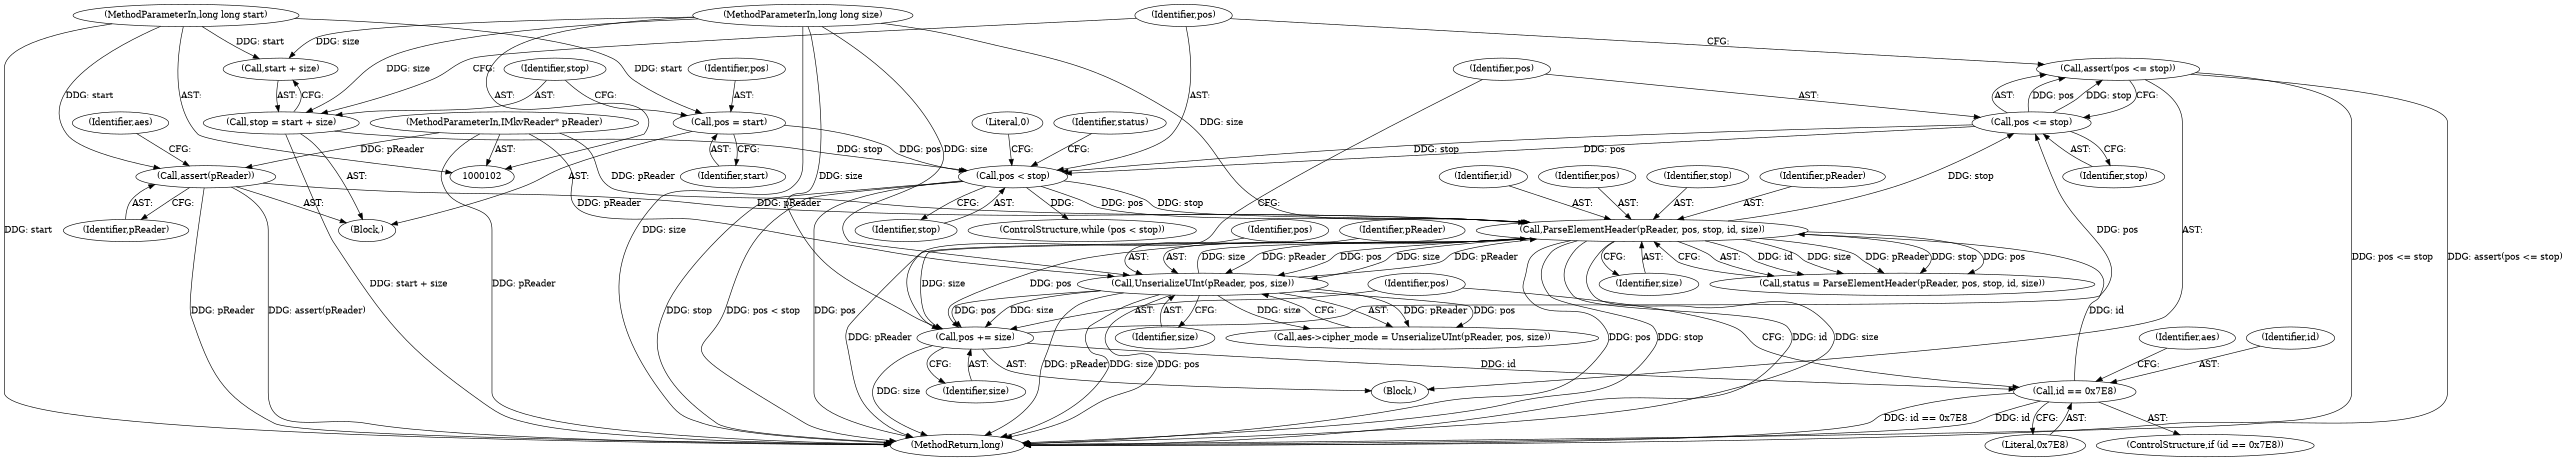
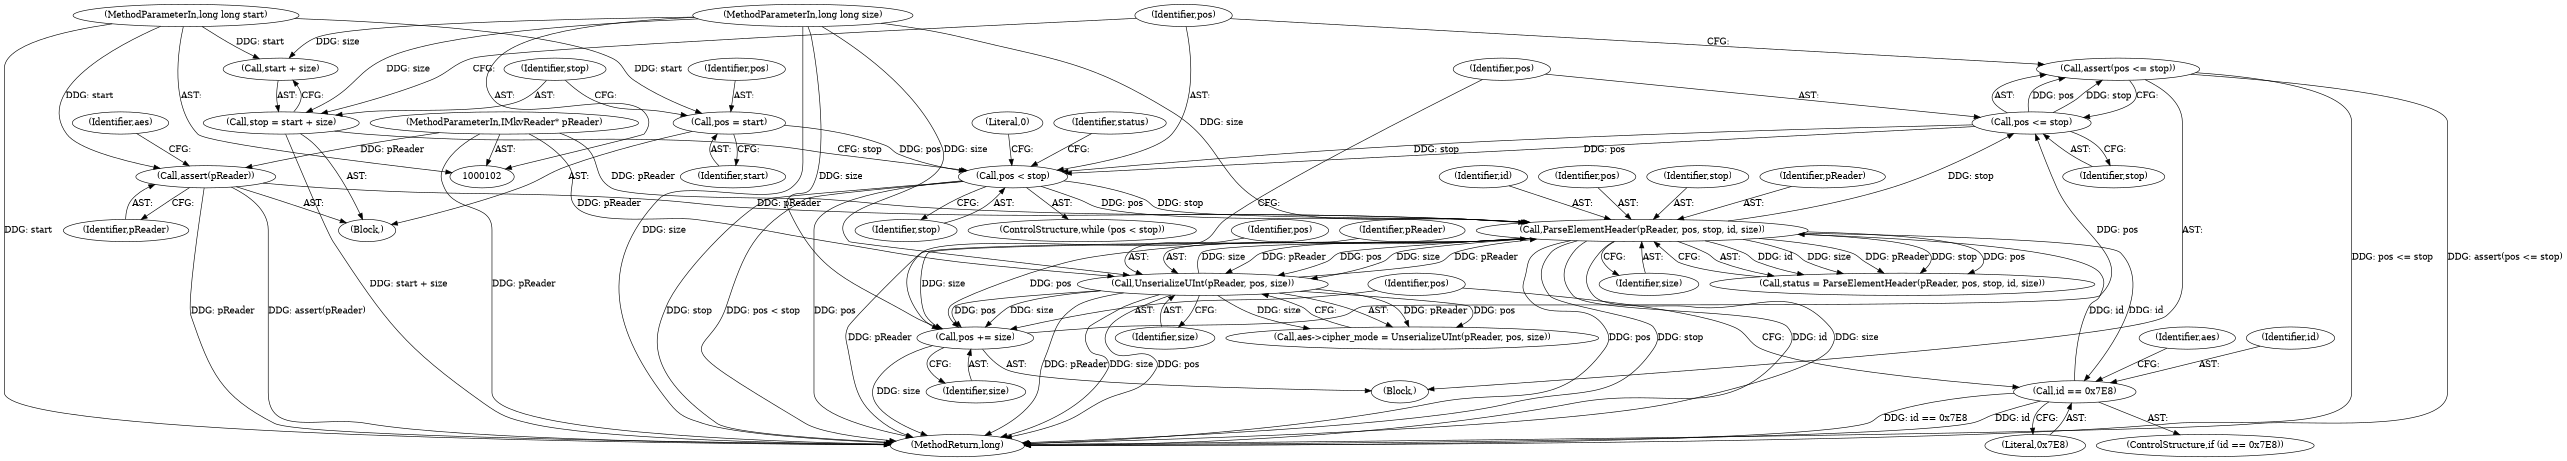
edge "(Call,stop = start + size)" -> "(Call,pos < stop)": label "DDG: stop" -> "CFG: stop"
edge "(Call,pos < stop)" -> "(ControlStructure,while (pos < stop))": label "DDG: " -> "AST: "
edge "(Call,pos += size)" -> "(Call,id == 0x7E8)": now "(Call,ParseElementHeader(pReader, pos, stop, id, size))" -> "(Call,id == 0x7E8)"
